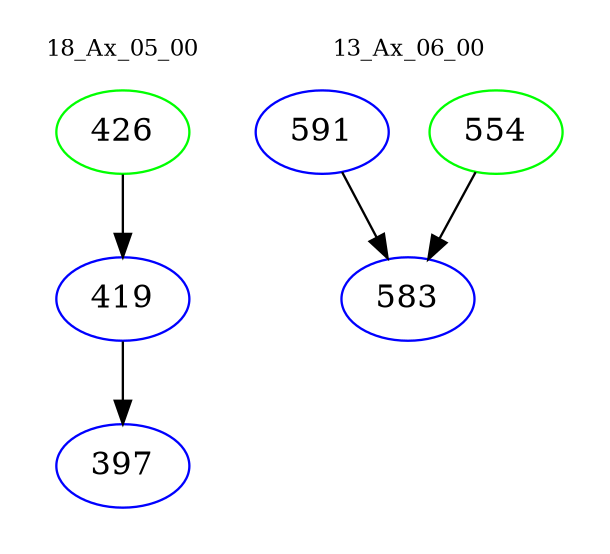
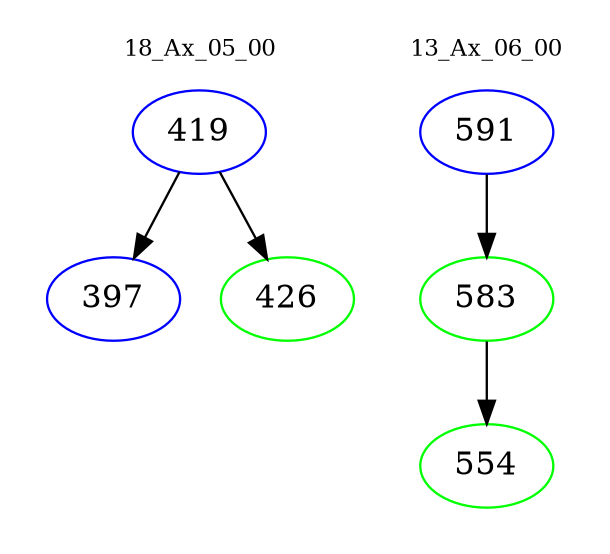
edge "426" -> "419": reversed
edge "554" -> "583": reversed
node "583": color blue -> green
